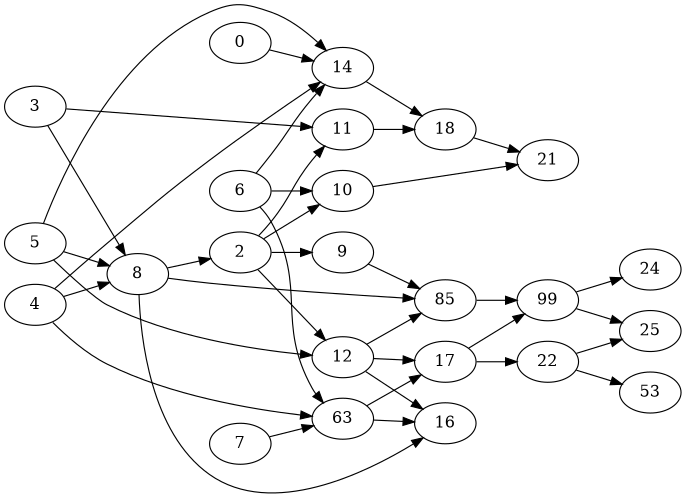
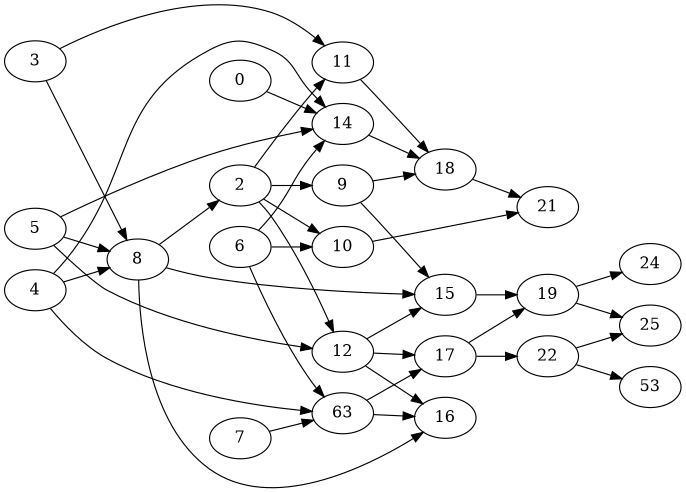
edge "9" -> "18": added
node "85": label "85" -> "15"
node "99": label "99" -> "19"
